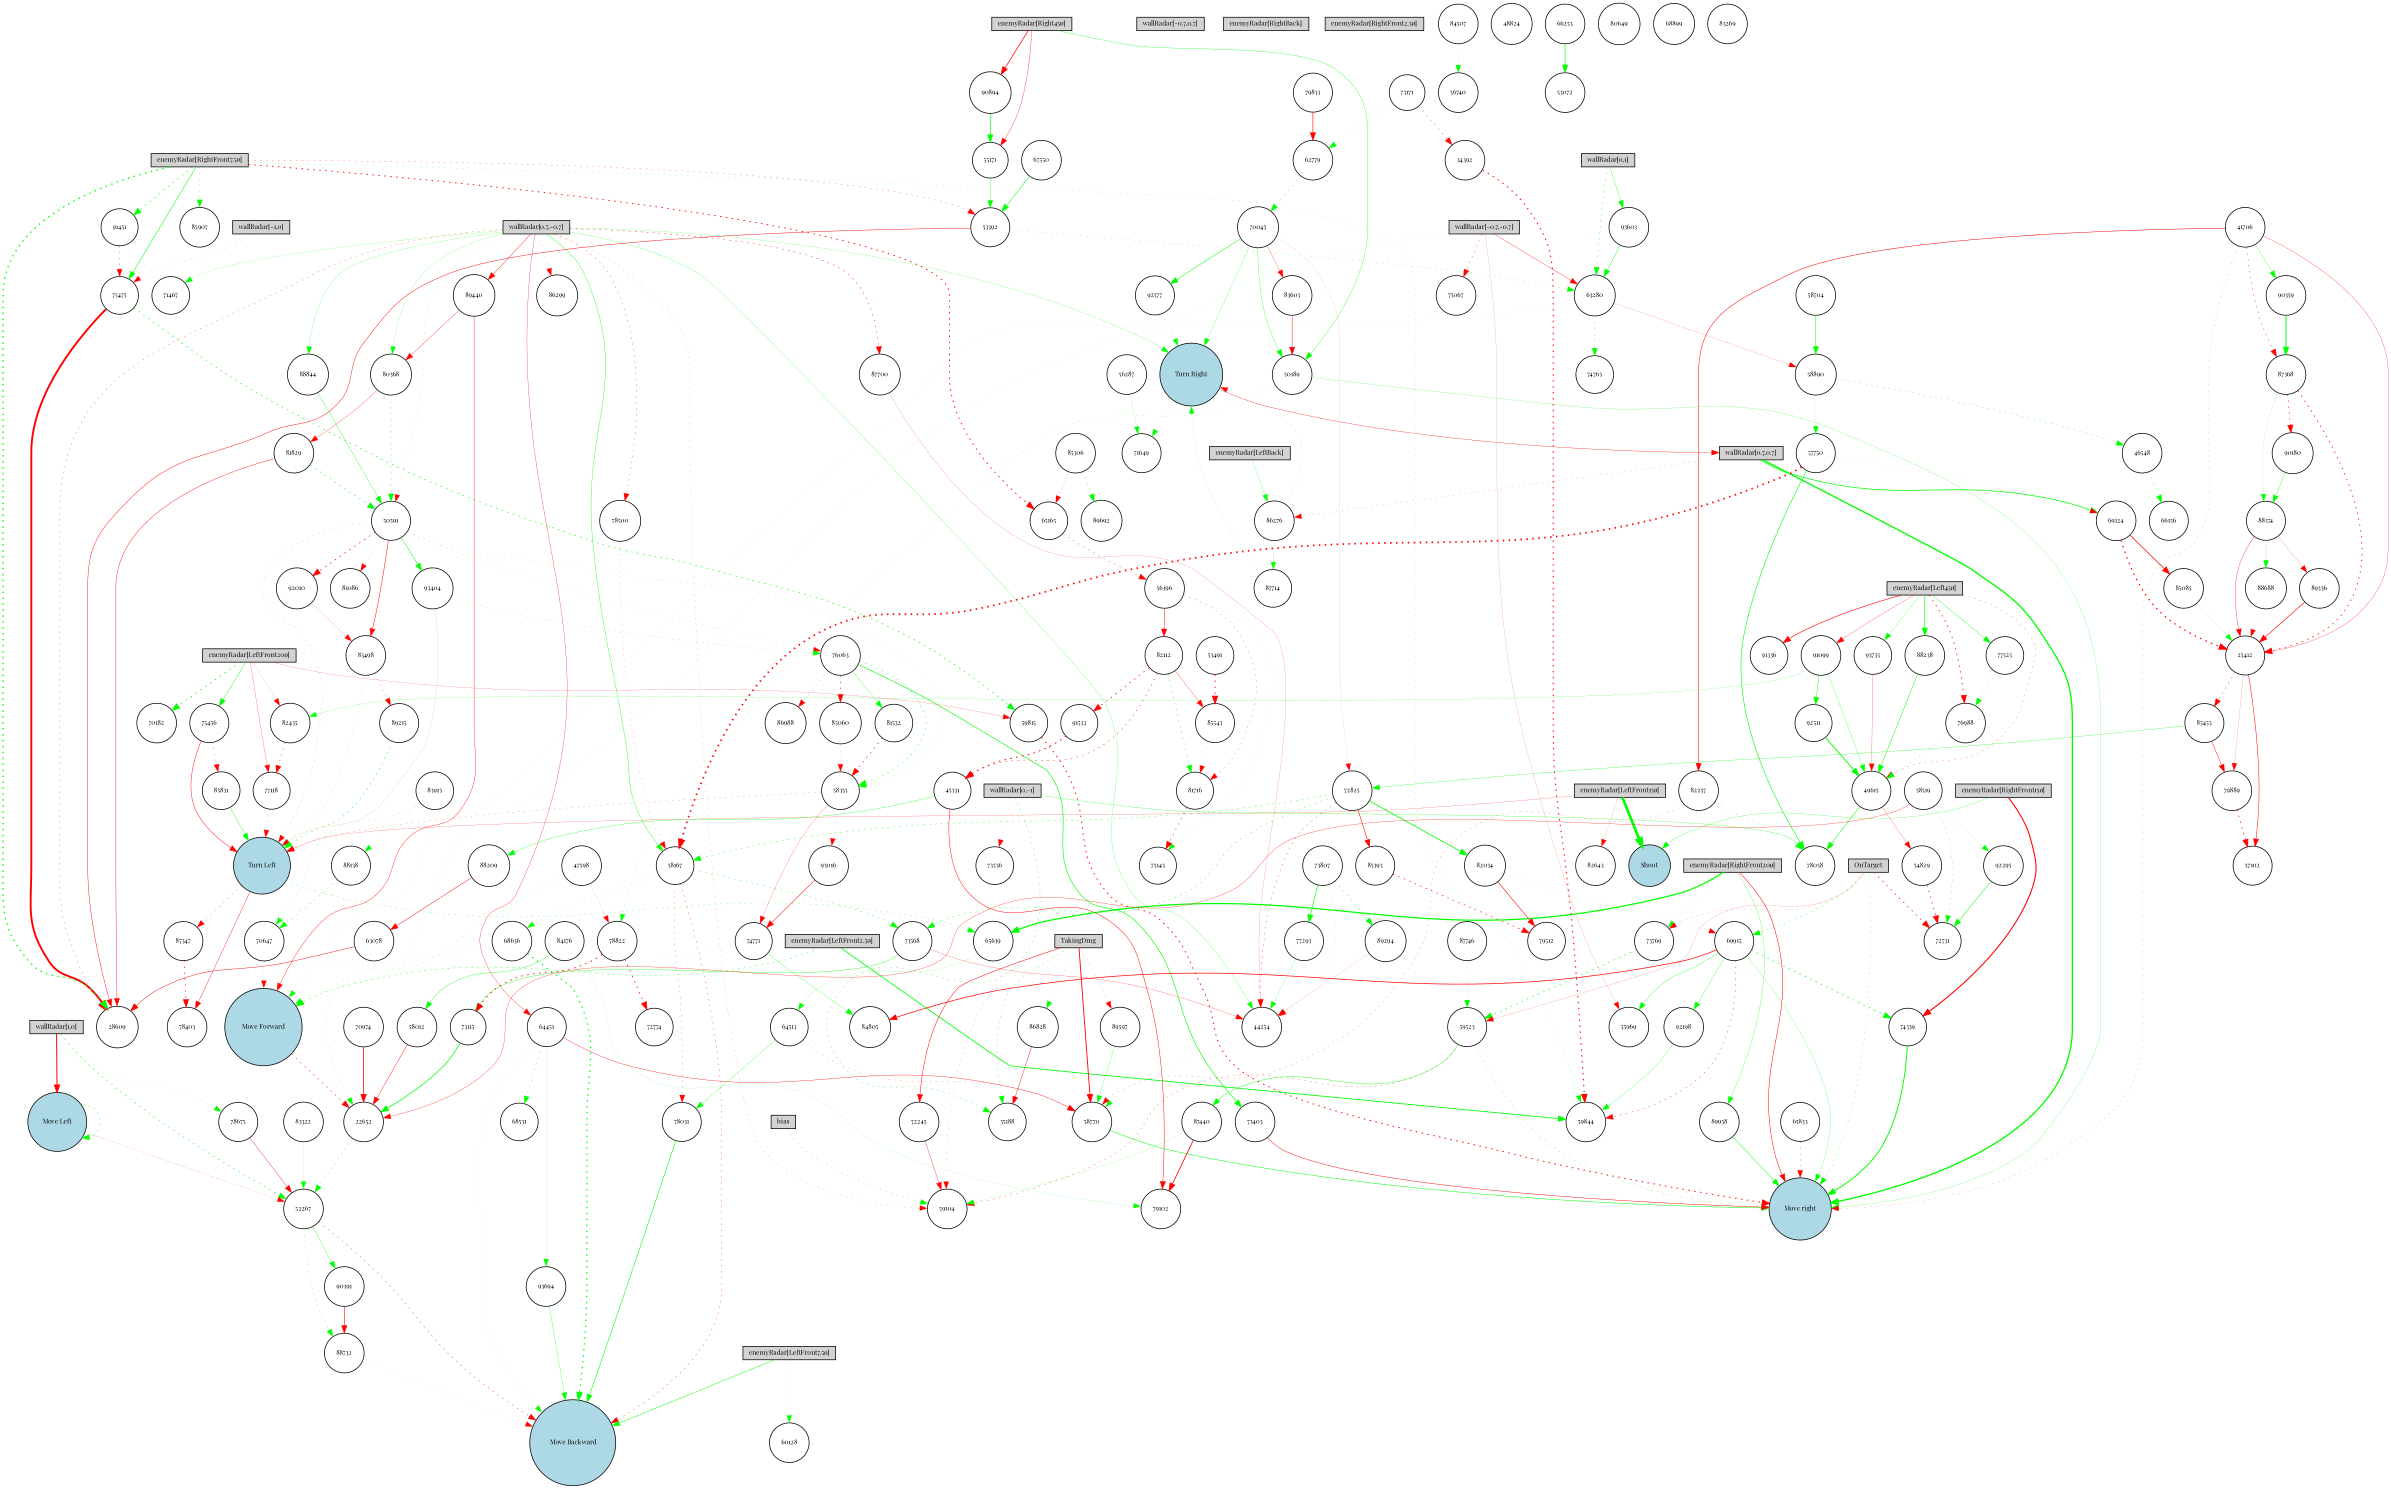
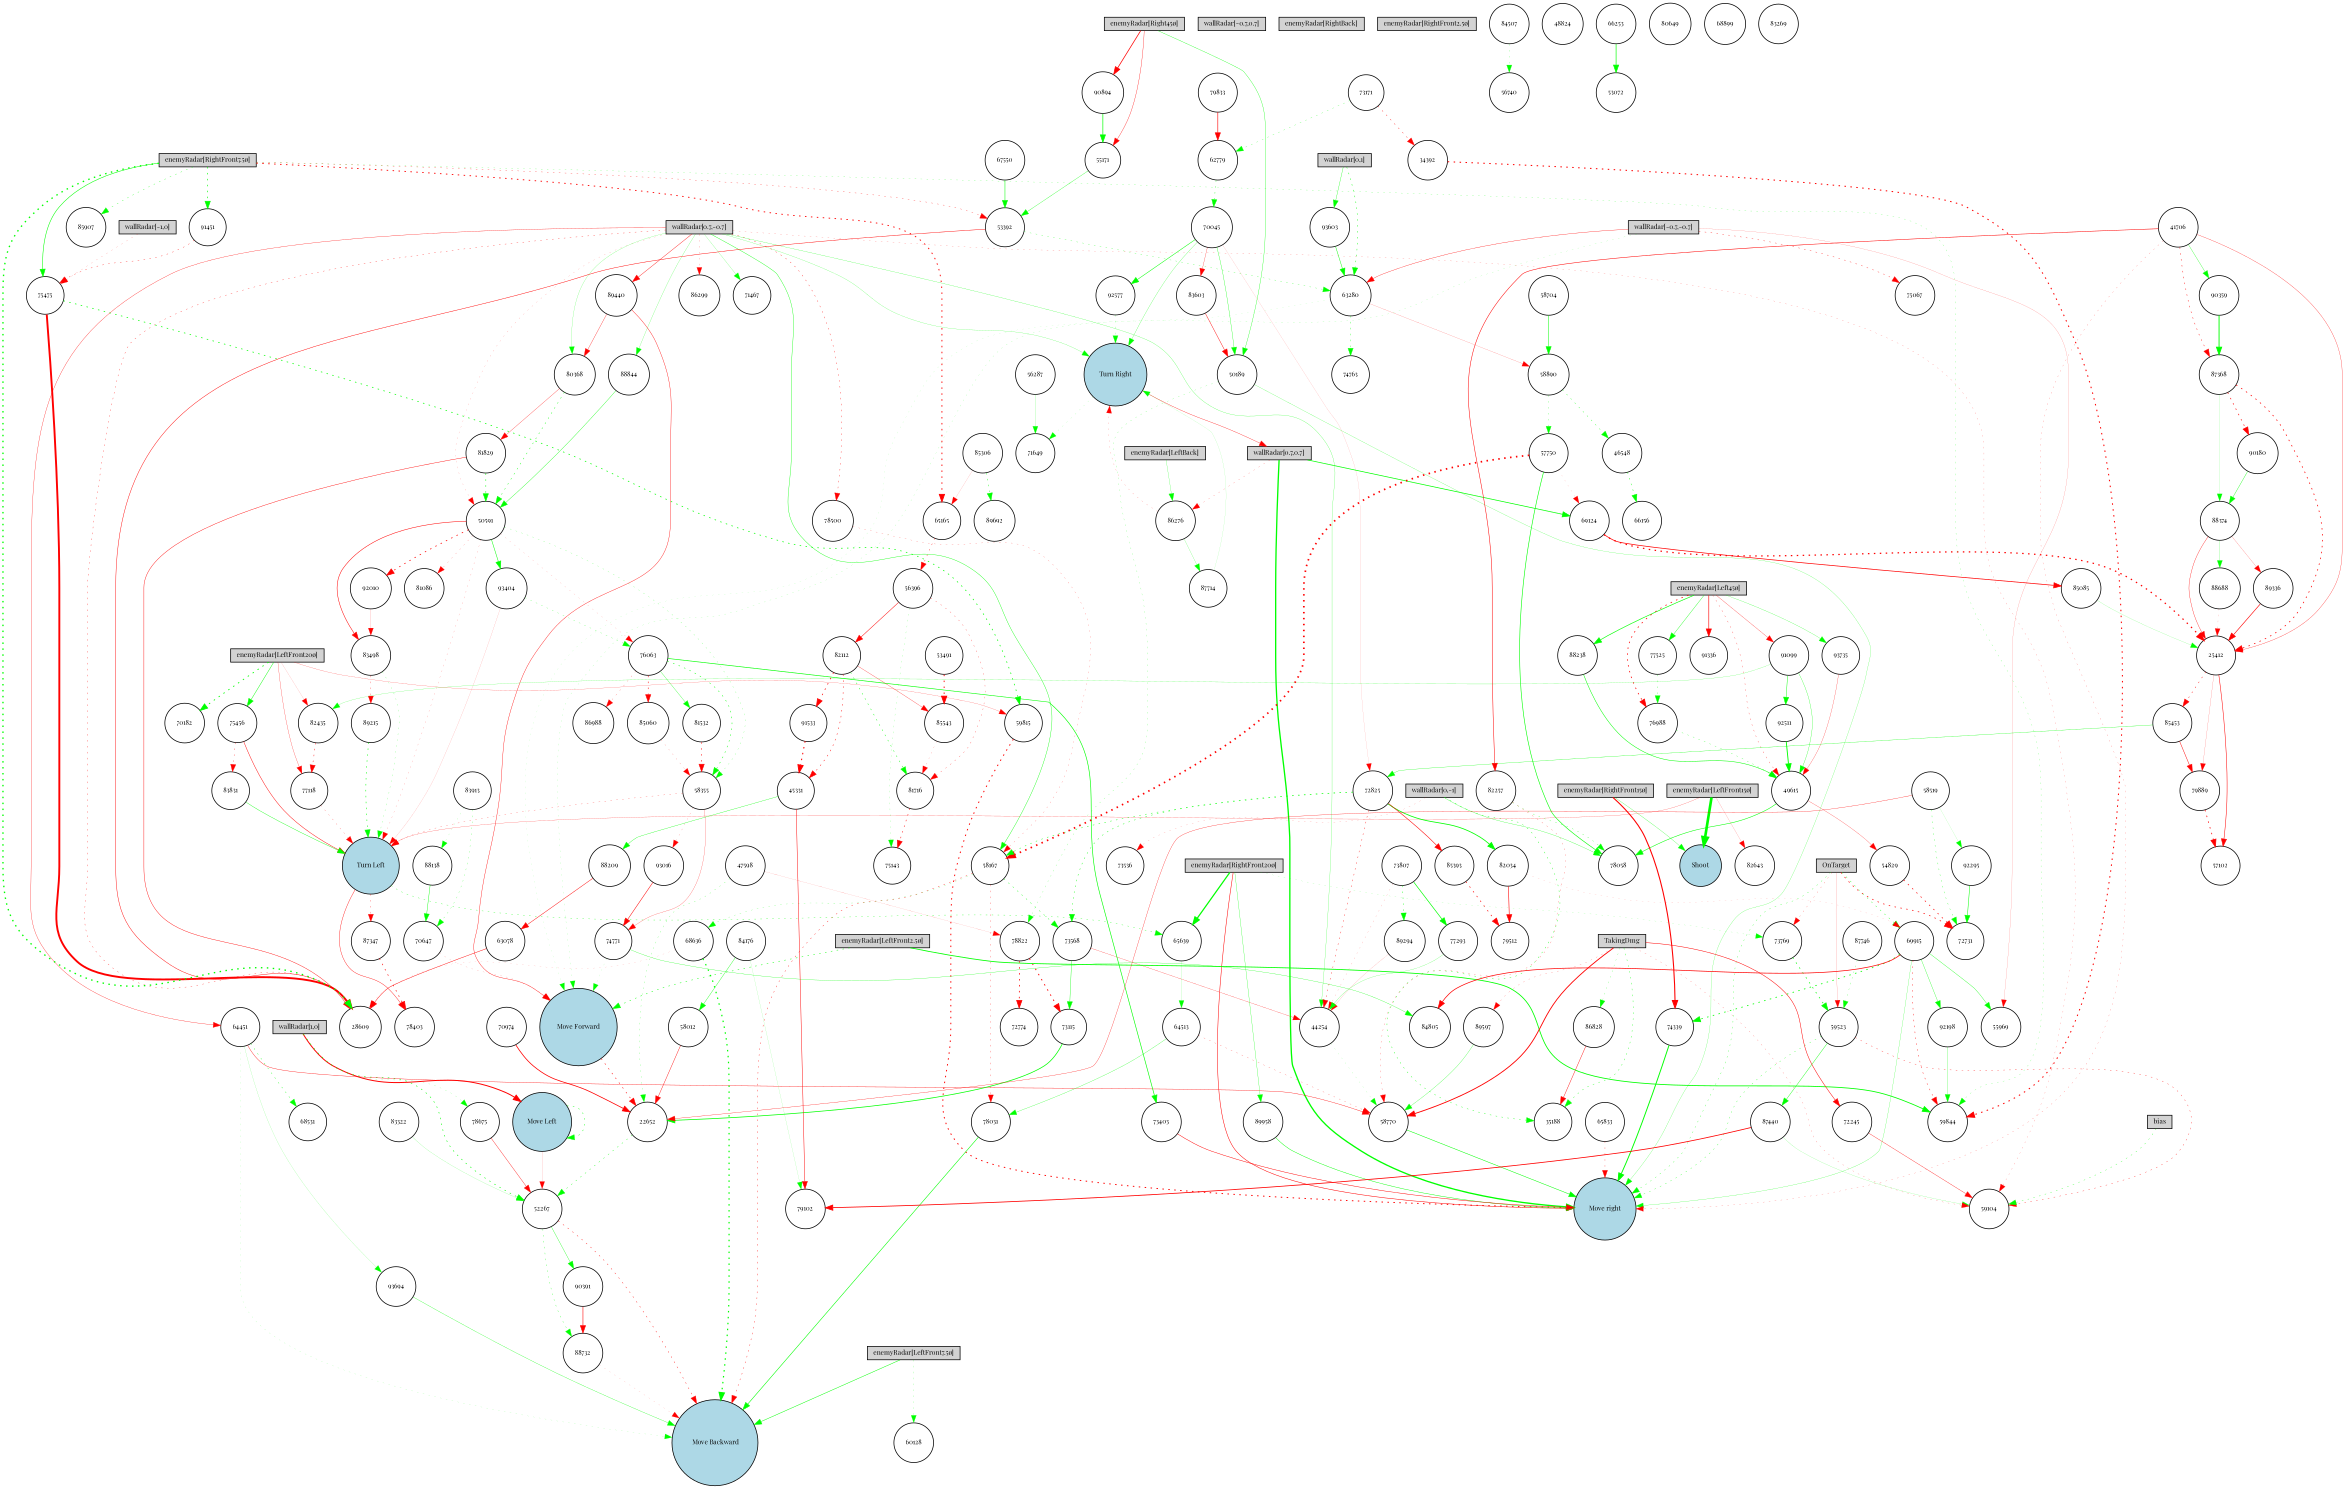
node "87700": removed
edge "88138" -> "70647": style dotted -> solid
